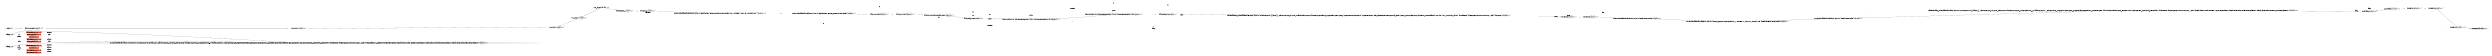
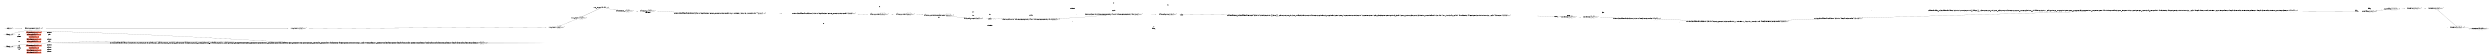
edge "validateCq['0', '1', '0']" -> "final String cqName@@@2@@@['0', '1', '0']": label "poolName" -> "true"
